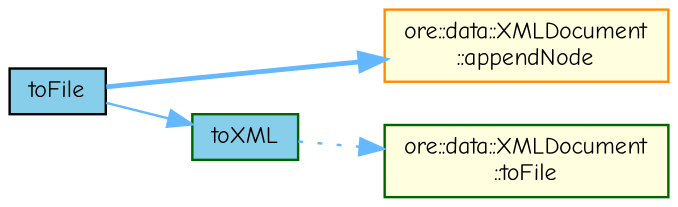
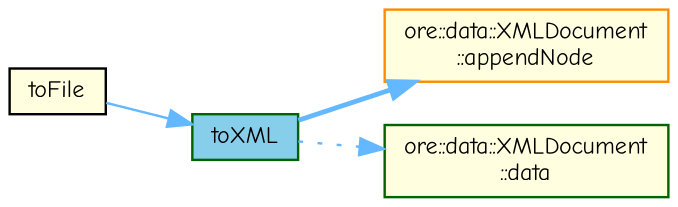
edge "toFile" -> "ore::data::XMLDocument ::appendNode": now "toXML" -> "ore::data::XMLDocument ::appendNode"
node "toFile": fillcolor skyblue -> lightyellow
node "ore::data::XMLDocument ::toFile": label "ore::data::XMLDocument ::toFile" -> "ore::data::XMLDocument ::data"
